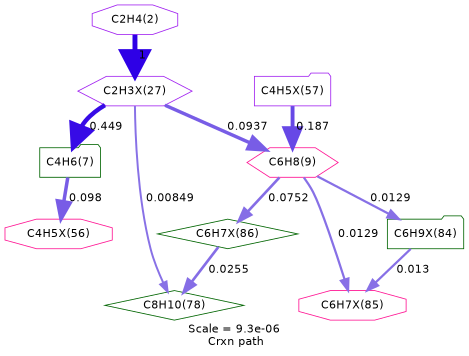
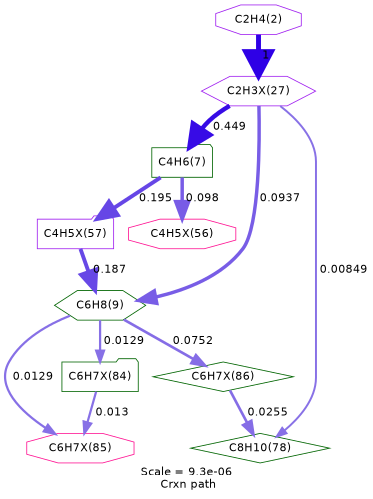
node "C6H8(9)": color deeppink -> darkgreen
edge "C4H6(7)" -> "C4H5X(57)": added, label "0.195"
node "C6H9X(84)": label "C6H9X(84)" -> "C6H7X(84)"
